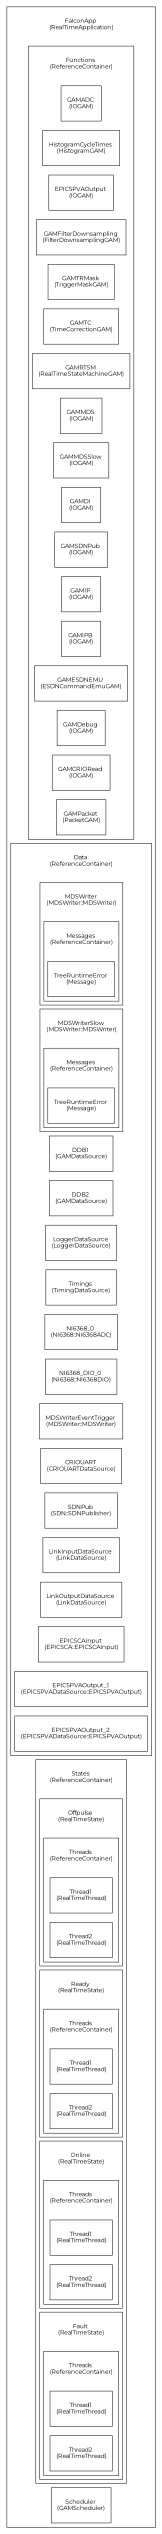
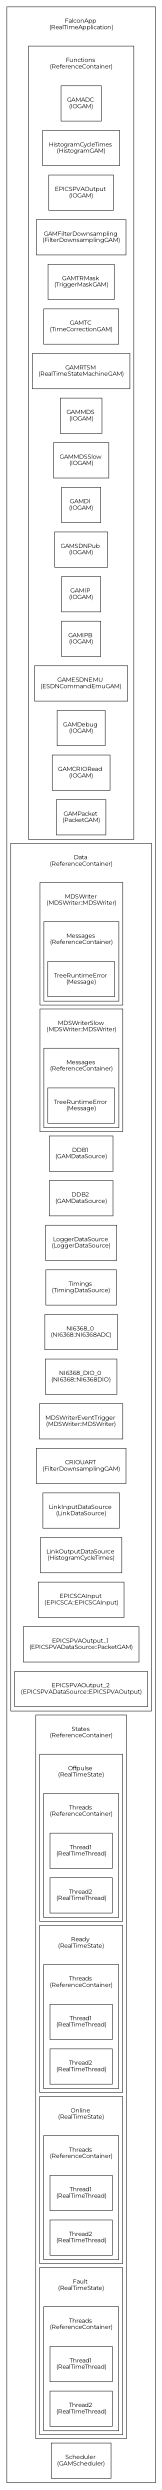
node "CRIOUART": text "(CRIOUARTDataSource)" -> "(FilterDownsamplingGAM)"
node "SDNPub": removed
node "LinkOutputDataSource": text "(LinkDataSource)" -> "(HistogramCycleTimes)"
node "EPICSPVAOutput_1": text "(EPICSPVADataSource::EPICSPVAOutput)" -> "(EPICSPVADataSource::PacketGAM)"
